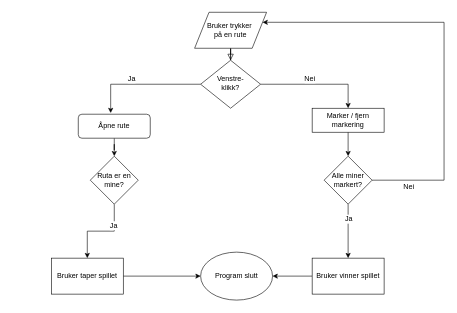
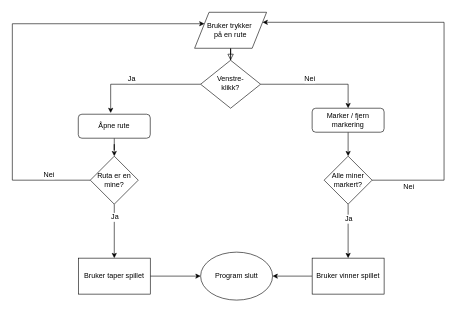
node "Marker / fjern markering": shape rectangle -> rounded rectangle
edge "Ruta er en mine?" -> "Bruker trykker på en rute": added, label "Nei"
node "Bruker taper spillet": moved (87, 276) -> (114, 276)
